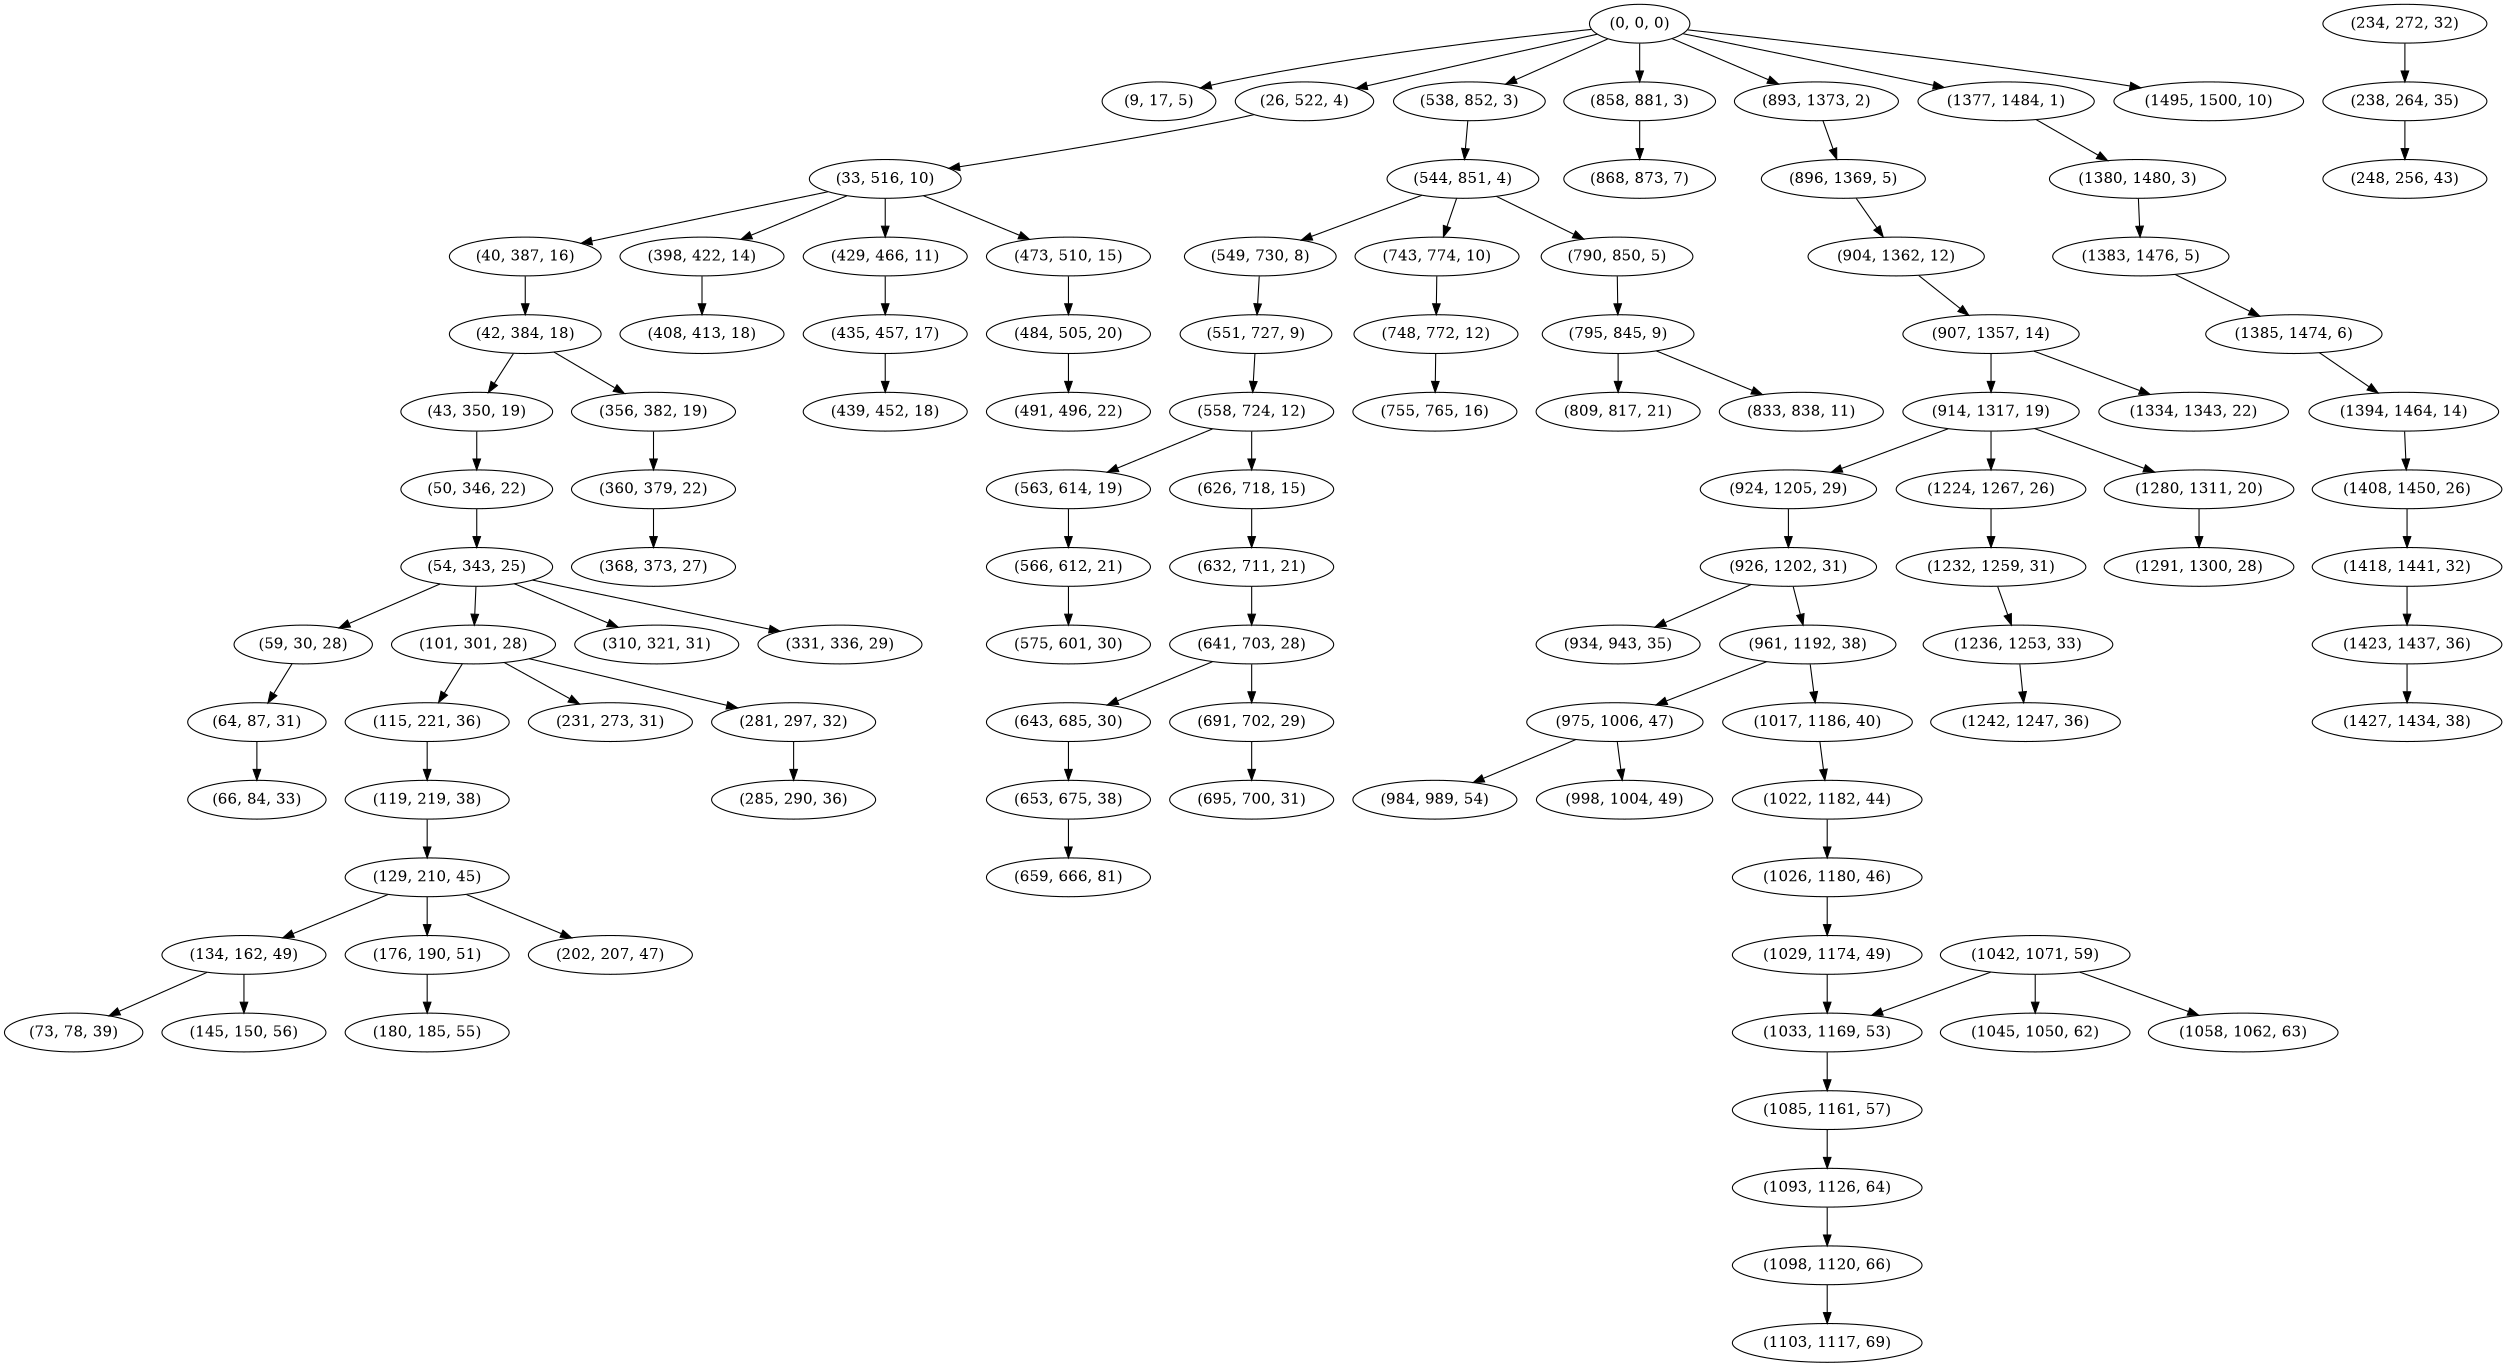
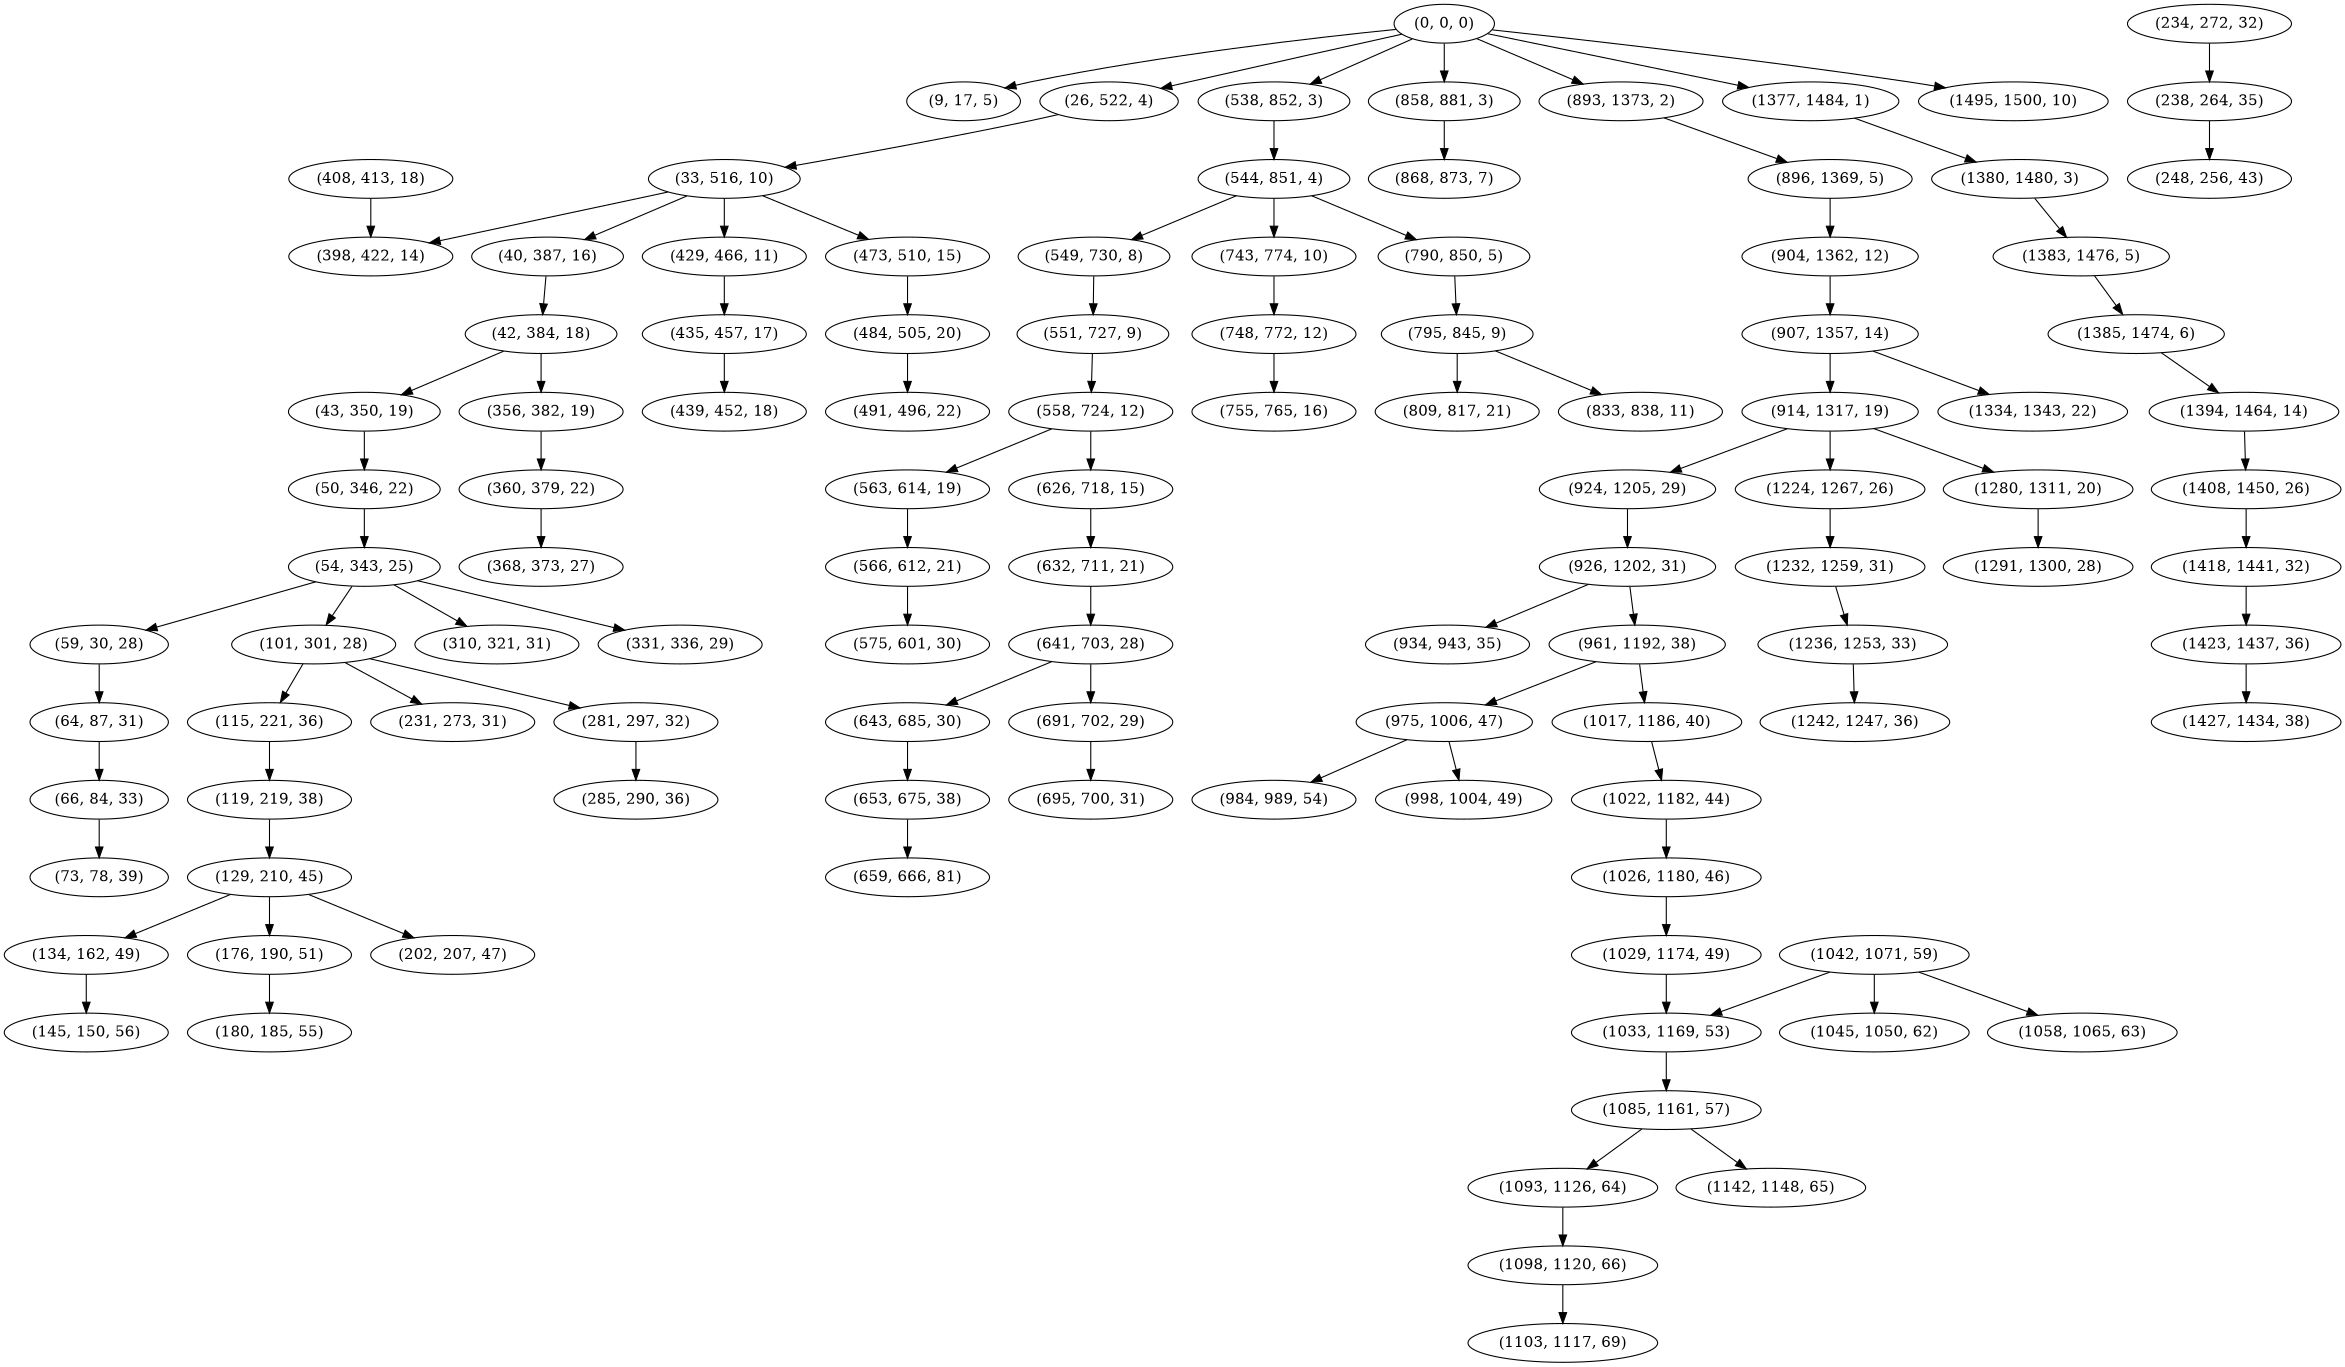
edge "(398, 422, 14)" -> "(408, 413, 18)": reversed
edge "(134, 162, 49)" -> "(73, 78, 39)": now "(66, 84, 33)" -> "(73, 78, 39)"
node "(1058, 1062, 63)": label "(1058, 1062, 63)" -> "(1058, 1065, 63)"
node "(1142, 1148, 65)": added
